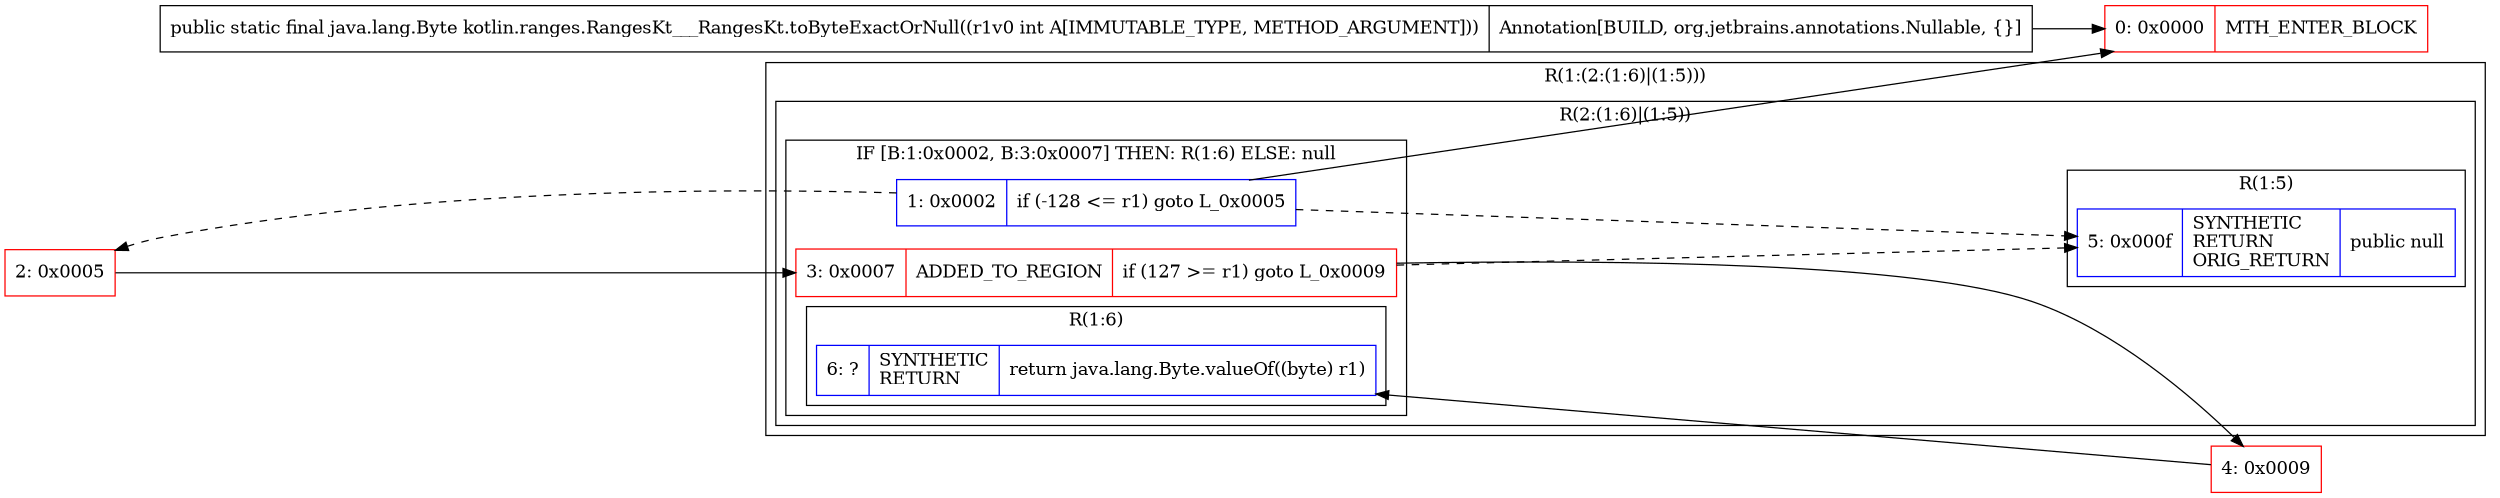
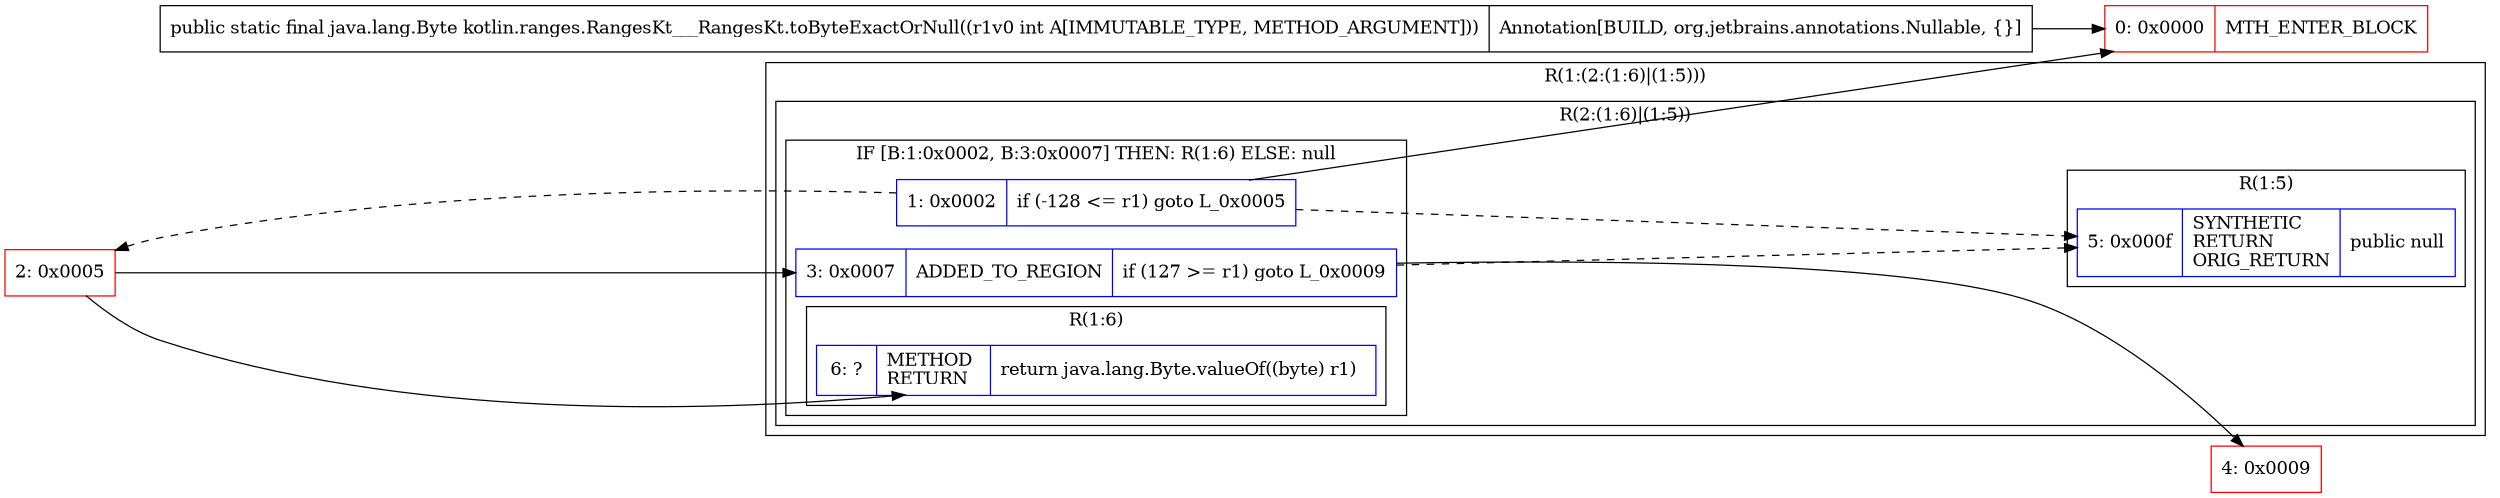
node "3: 0x0007": color red -> blue
node "6: ?": text "SYNTHETIC" -> "METHOD"
edge "4: 0x0009" -> "6: ?": now "2: 0x0005" -> "6: ?"
